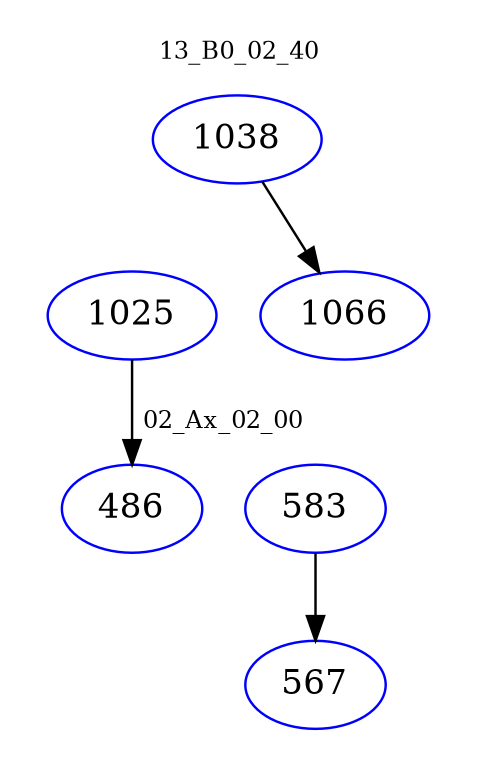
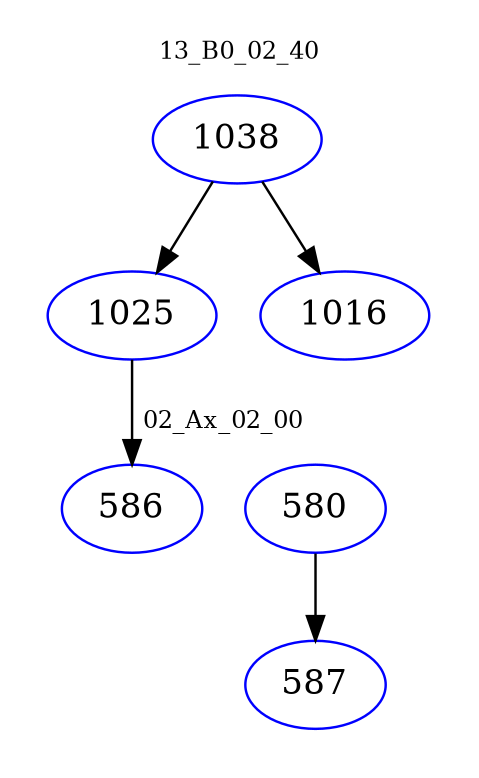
edge "1038" -> "1025": added
node "1066": label "1066" -> "1016"
node "486": label "486" -> "586"
node "583": label "583" -> "580"
node "567": label "567" -> "587"
